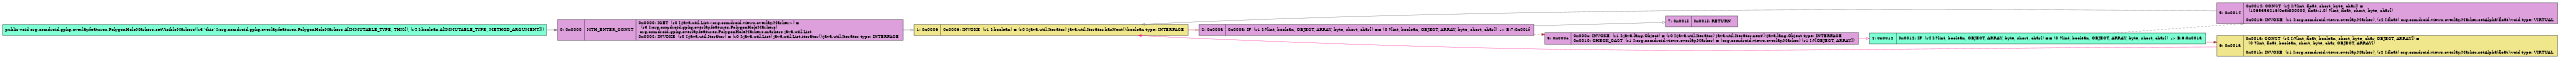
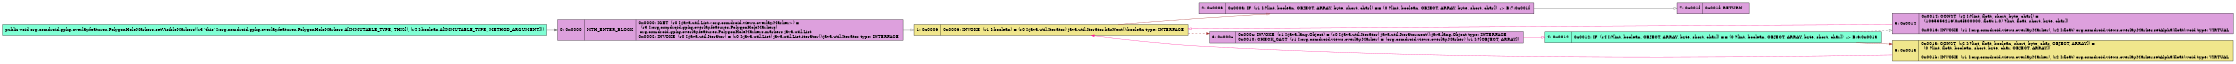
edge "5: 0x0014" -> "1: 0x0006": color gray40 -> deeppink
node "0: 0x0000": text "MTH_ENTER_CONST" -> "MTH_ENTER_BLOCK"
edge "2: 0x000a" -> "3: 0x000c": now "1: 0x0006" -> "3: 0x000c"
